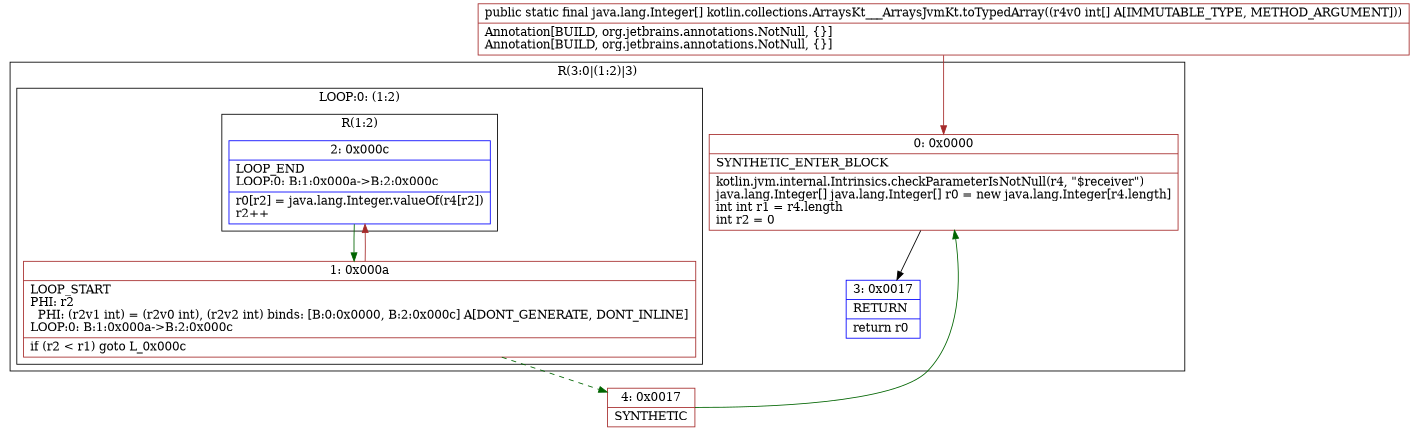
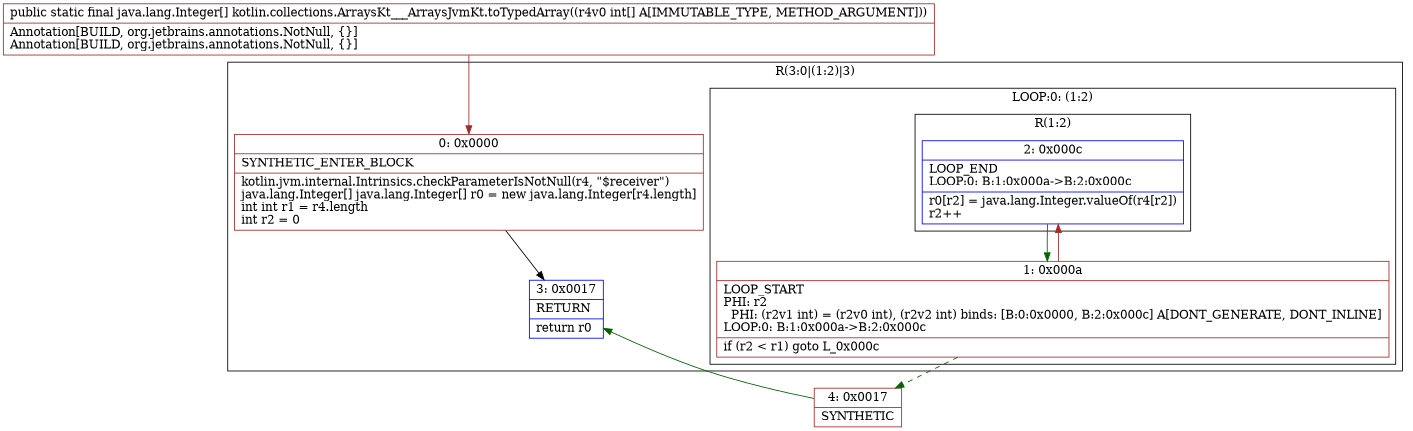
edge "4: 0x0017" -> "0: 0x0000": now "4: 0x0017" -> "3: 0x0017"
